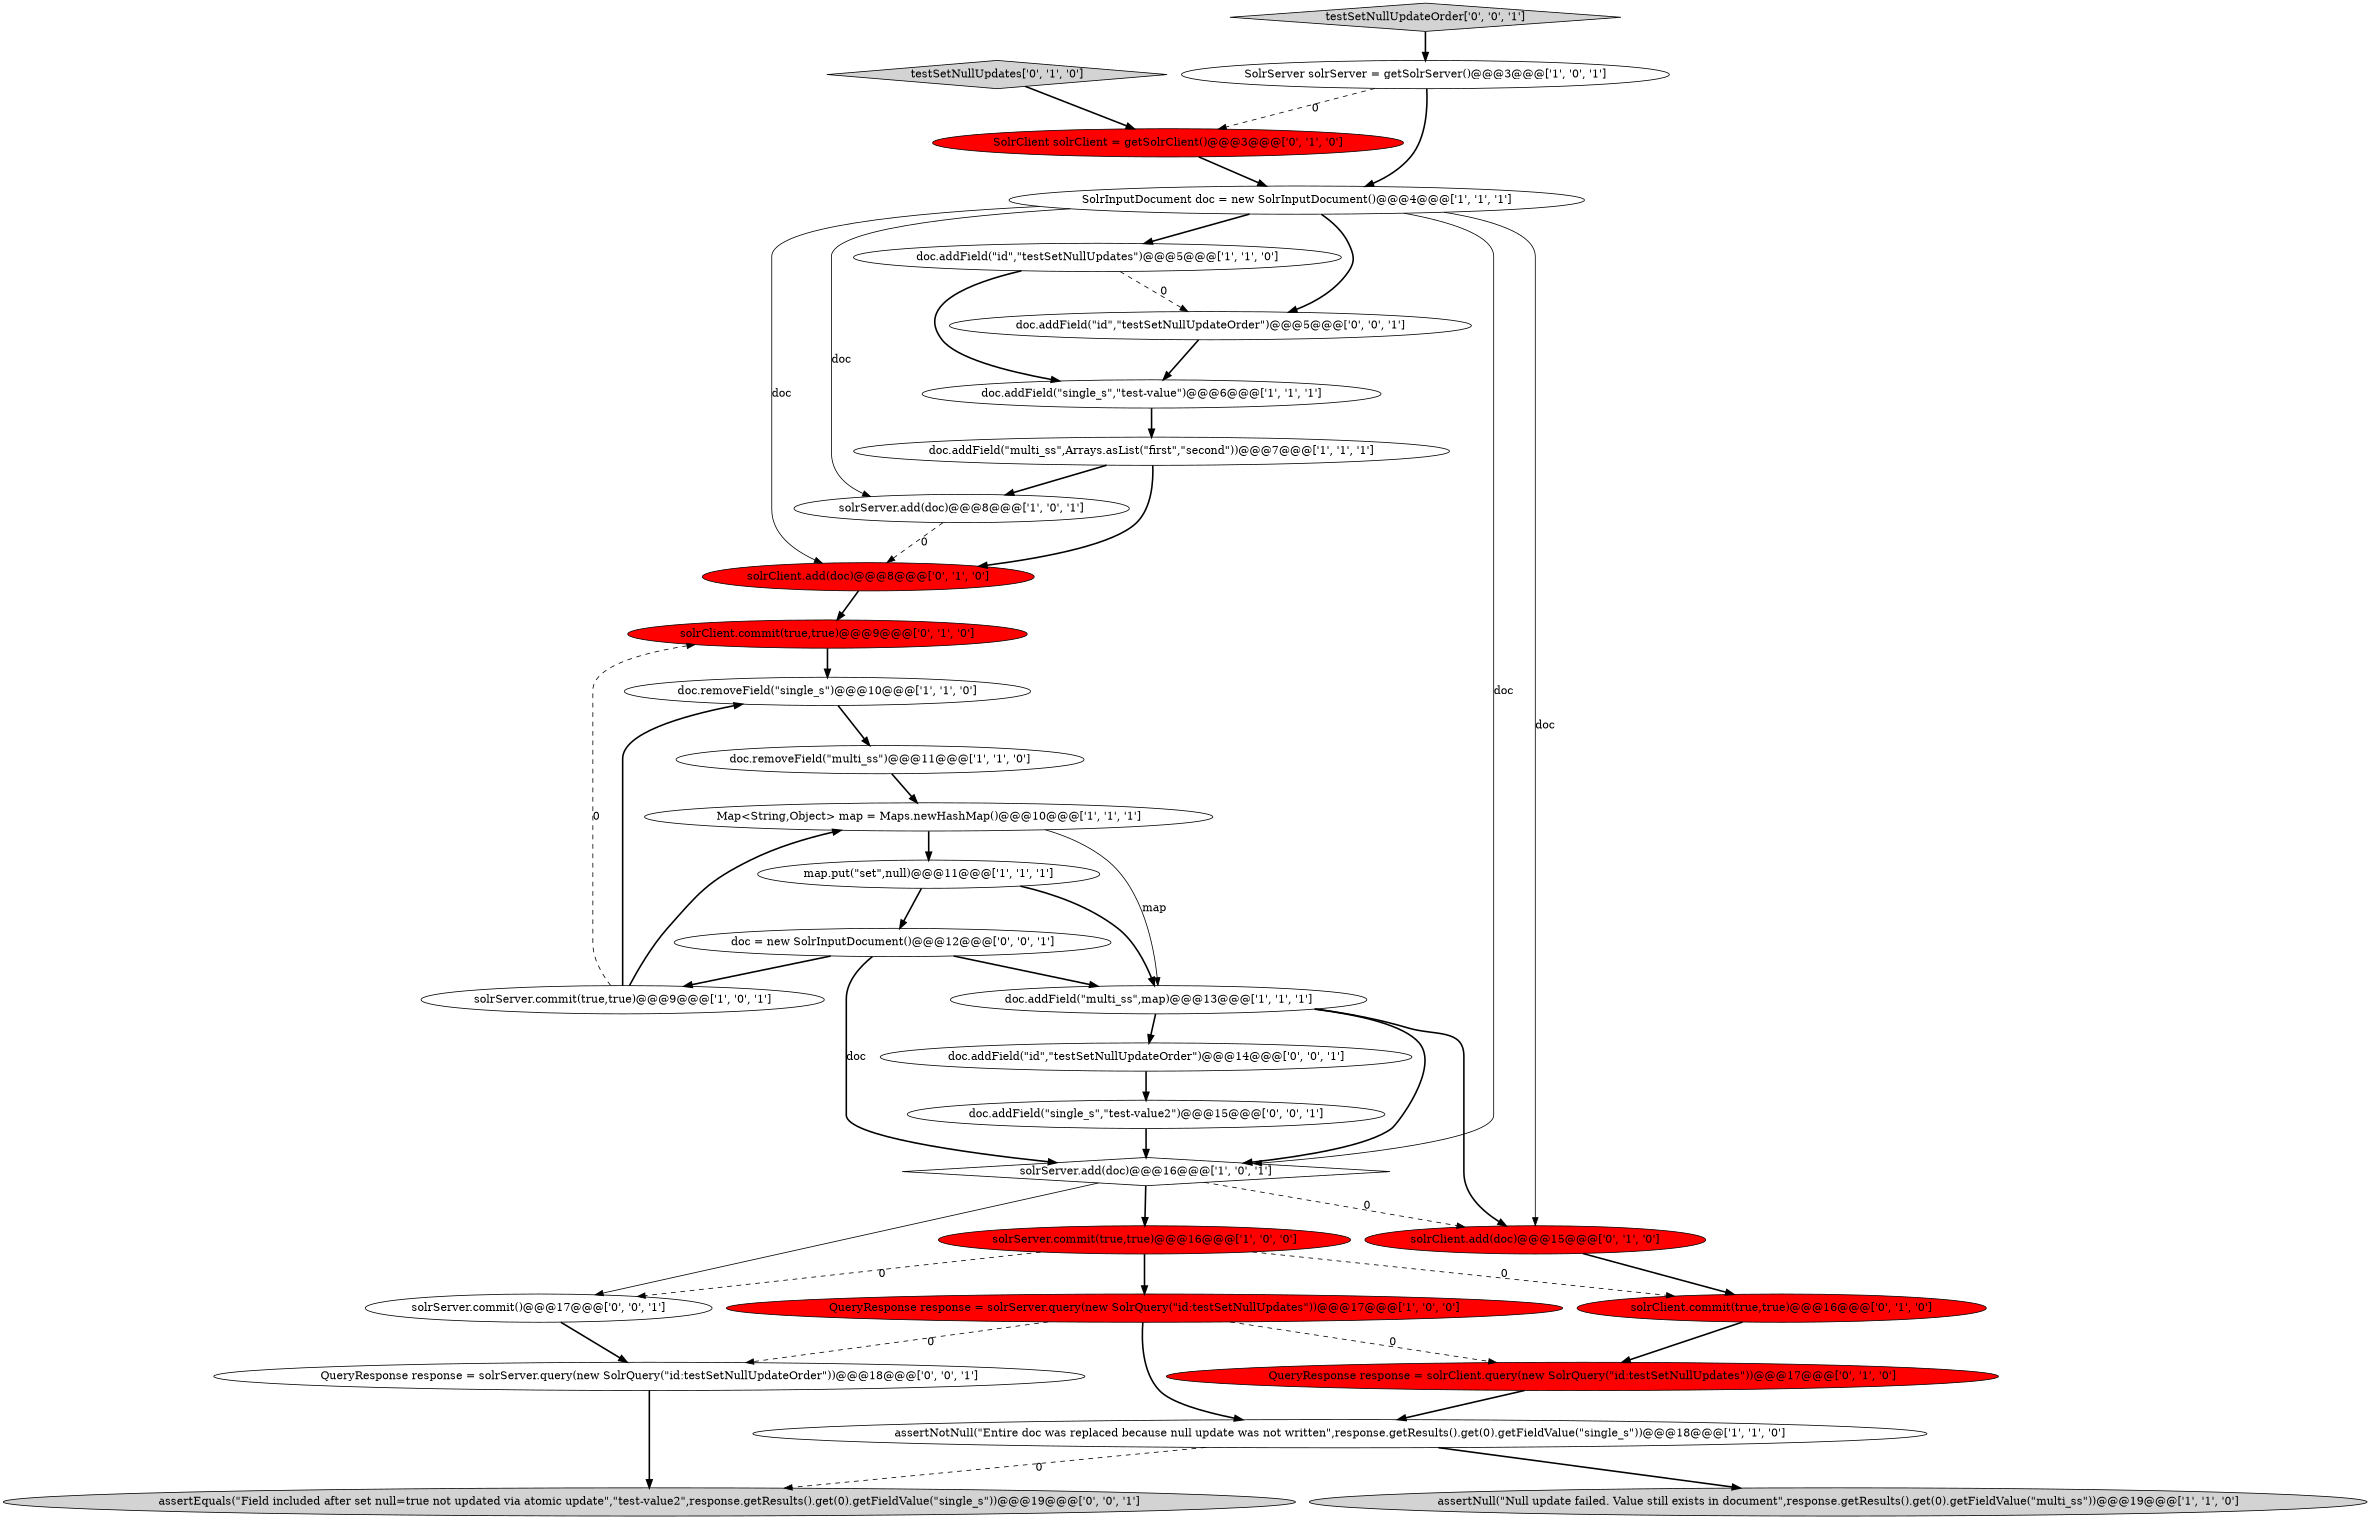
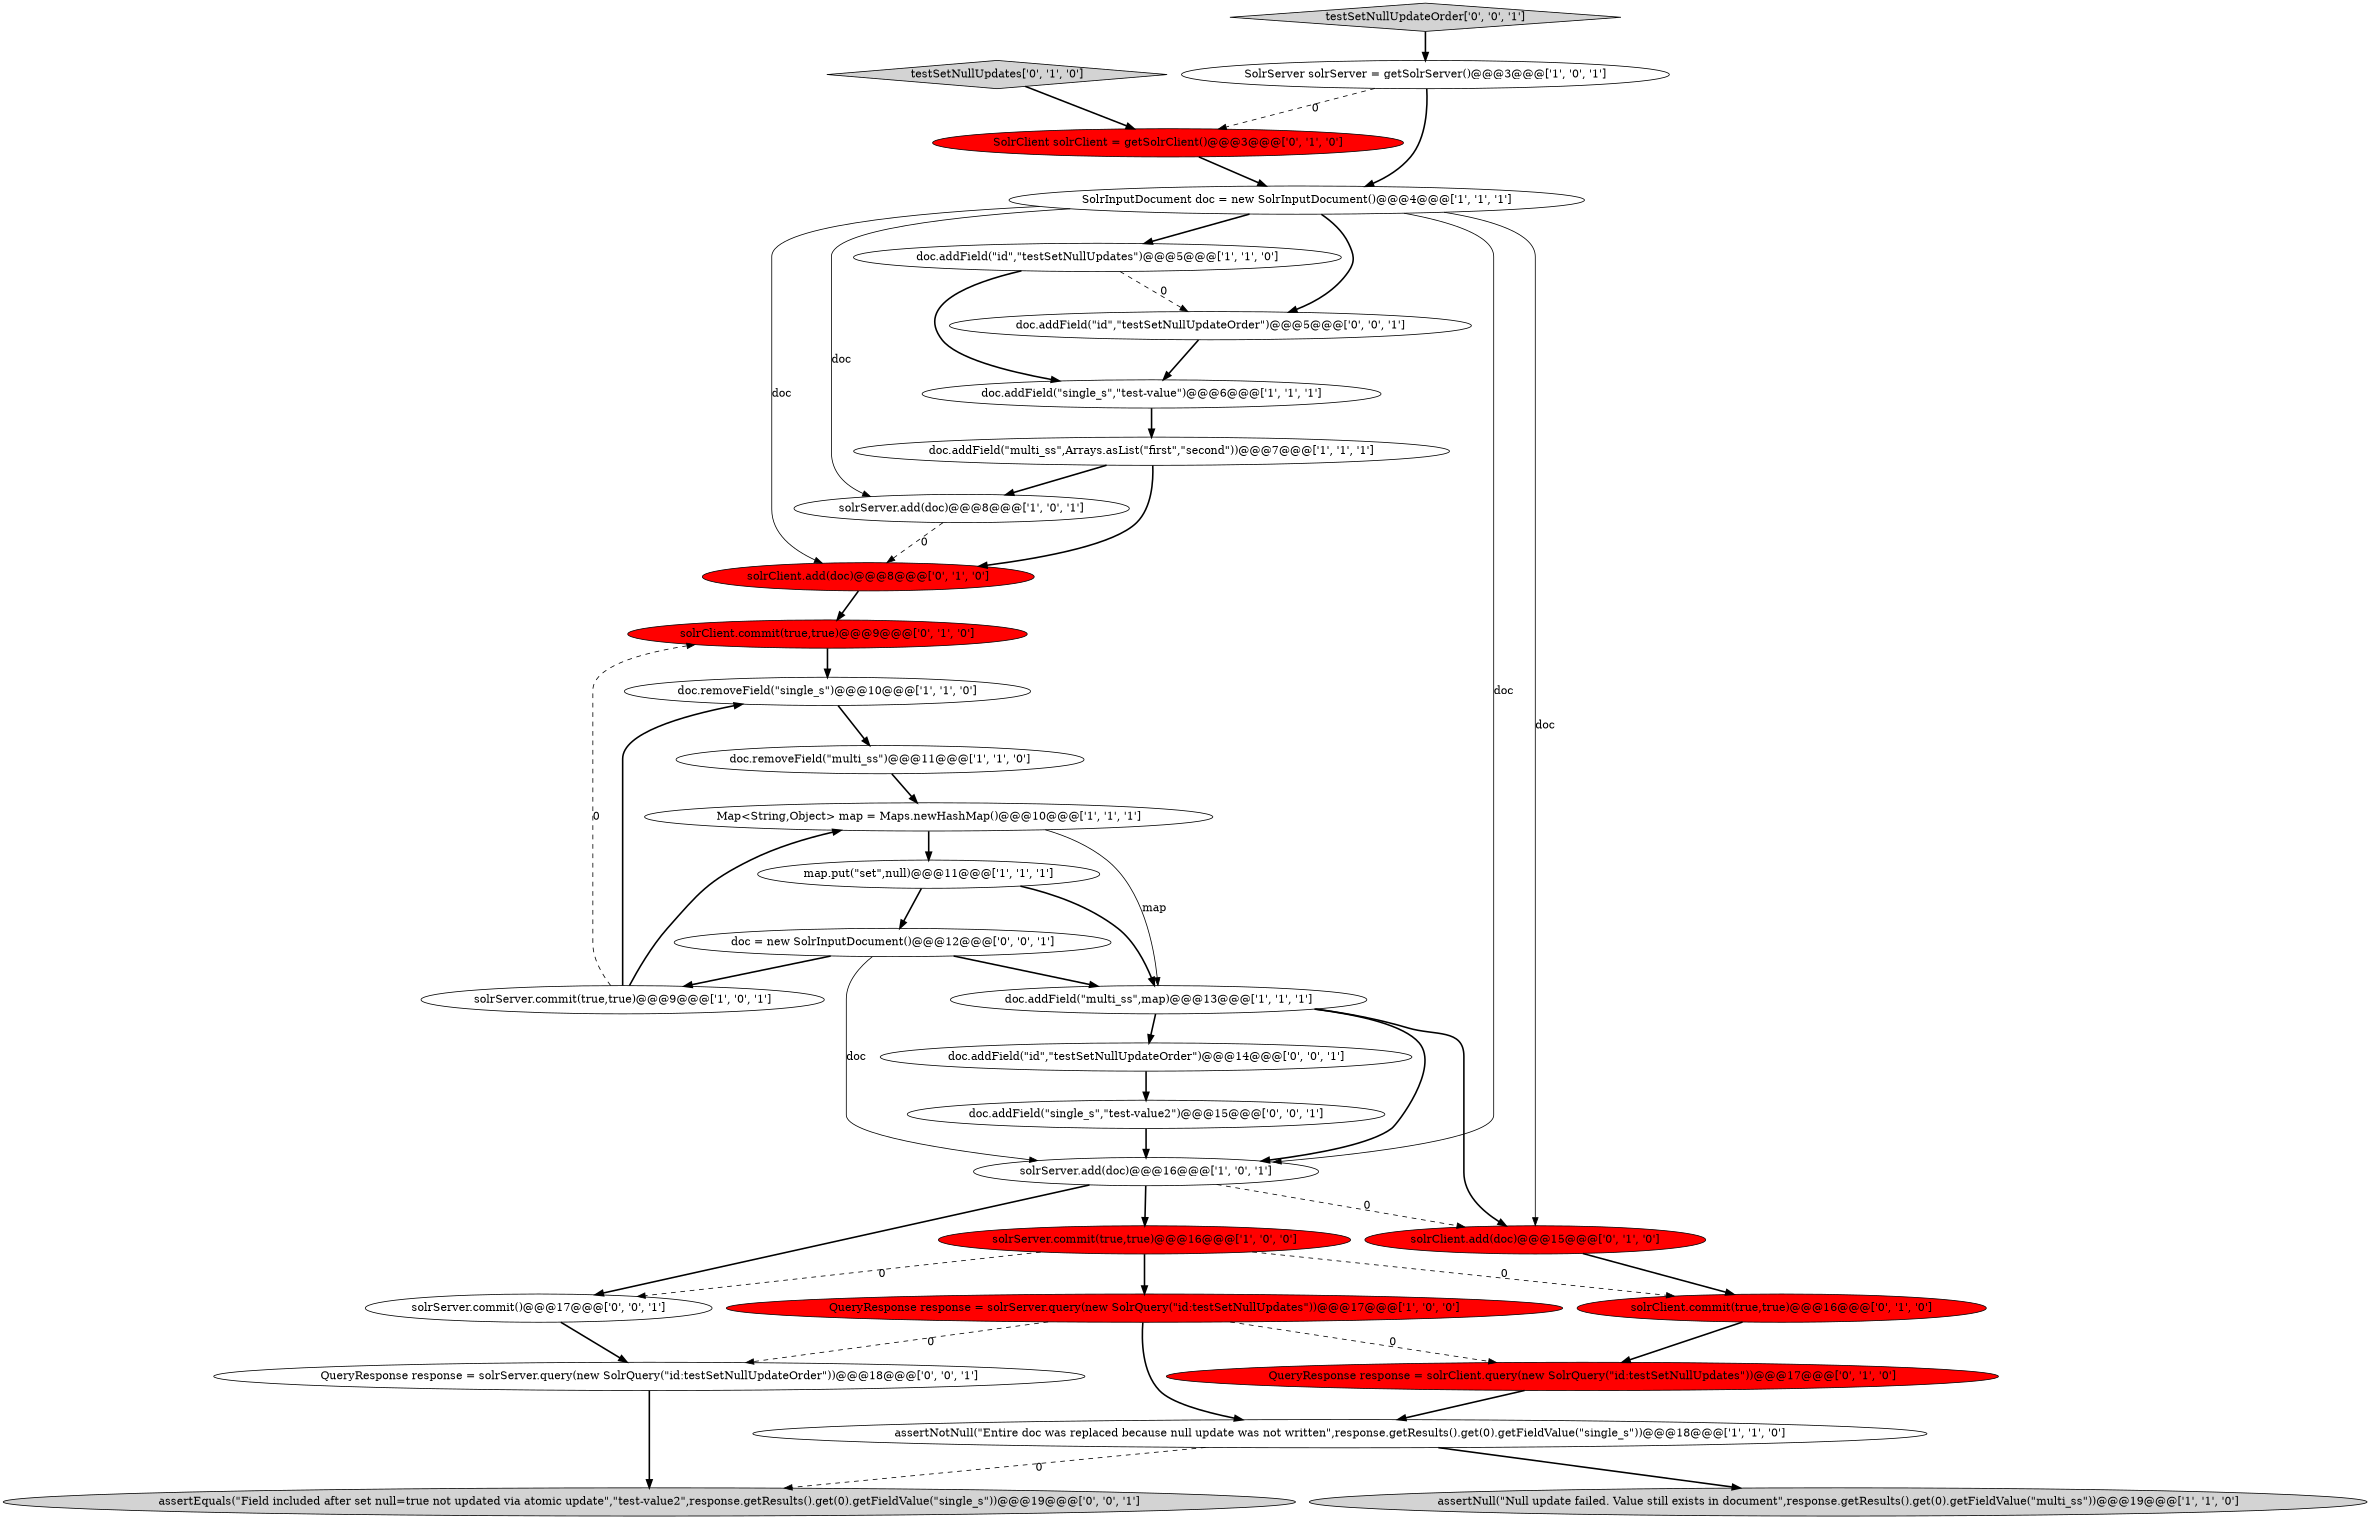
edge "doc = new SolrInputDocument()@@@12@@@['0', '0', '1']" -> "solrServer.add(doc)@@@16@@@['1', '0', '1']": style bold -> solid
node "solrServer.add(doc)@@@16@@@['1', '0', '1']": shape diamond -> ellipse
edge "solrServer.add(doc)@@@16@@@['1', '0', '1']" -> "solrServer.commit()@@@17@@@['0', '0', '1']": style solid -> bold
